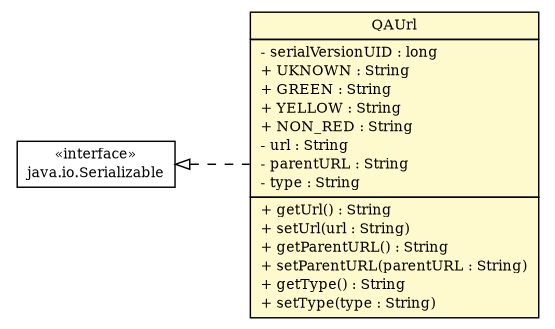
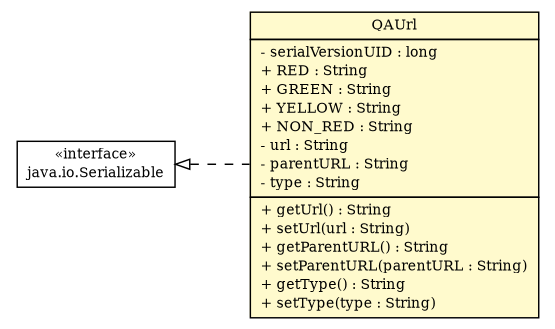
node "QAUrl": text "+ UKNOWN : String" -> "+ RED : String"
